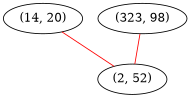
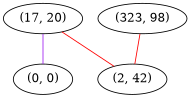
node "(14, 20)": label "(14, 20)" -> "(17, 20)"
node "(0, 0)": added
node "(2, 52)": label "(2, 52)" -> "(2, 42)"
